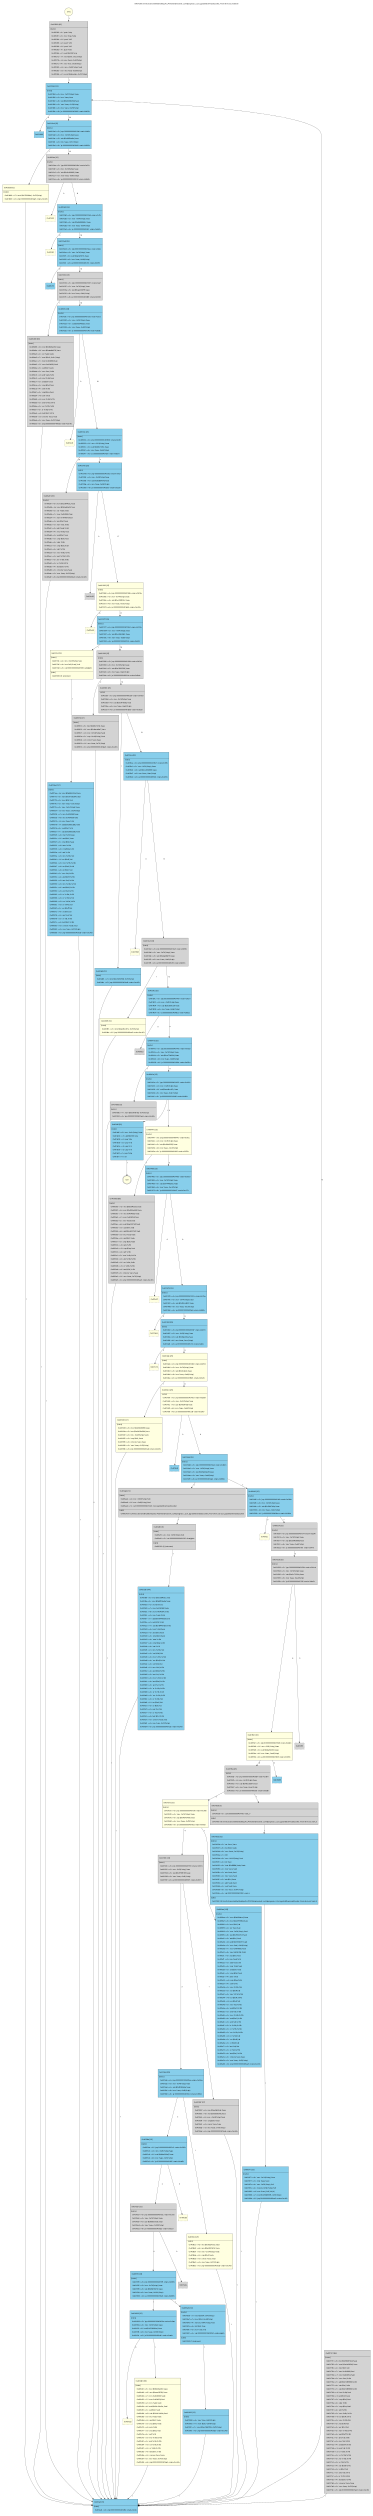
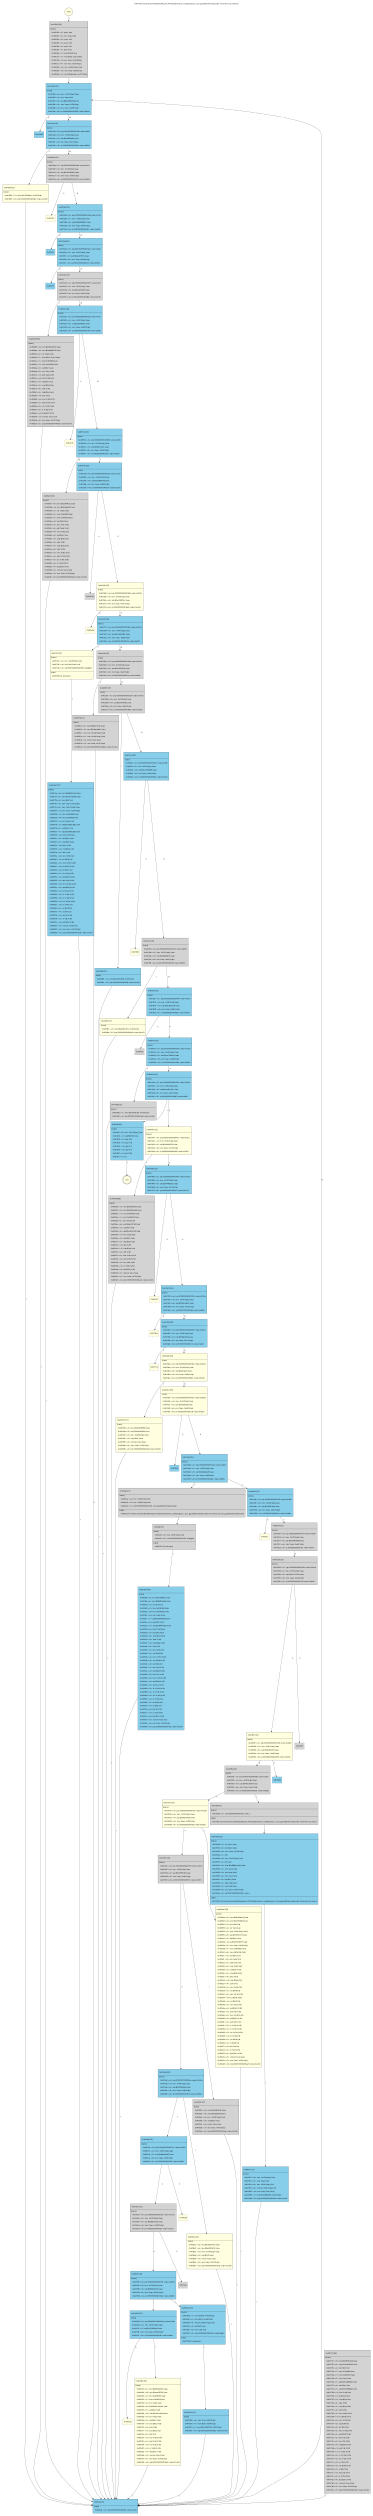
node "0x401e12": fillcolor lightyellow -> skyblue
node "0x4019ea [155]": fillcolor skyblue -> lightyellow
